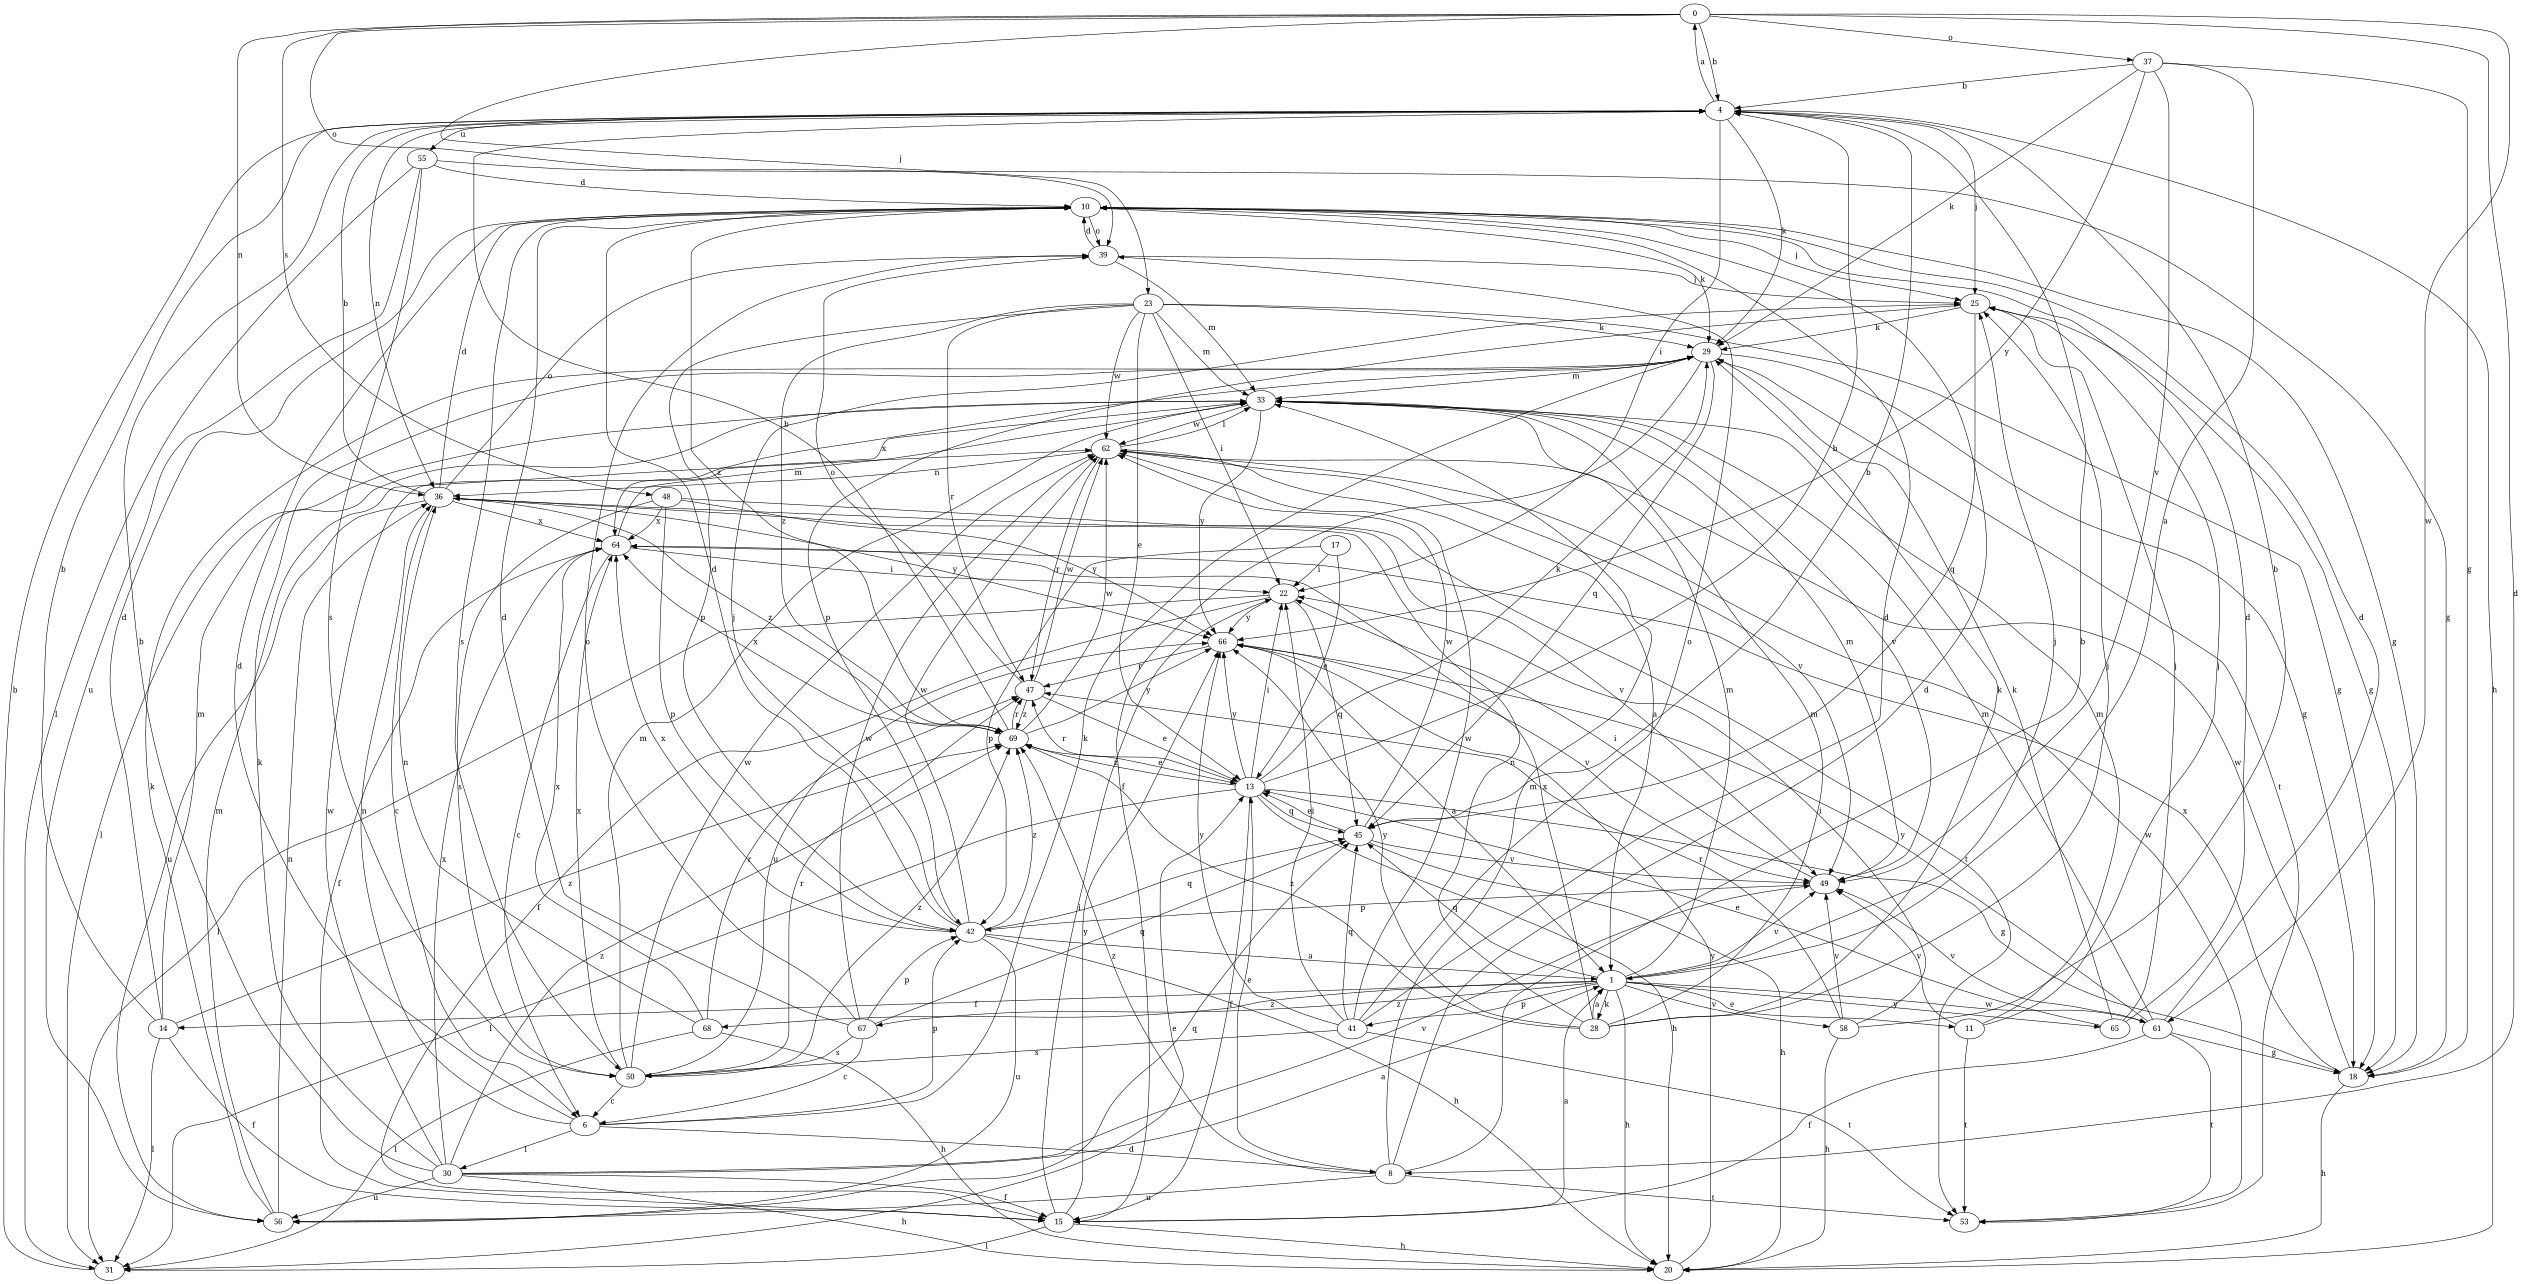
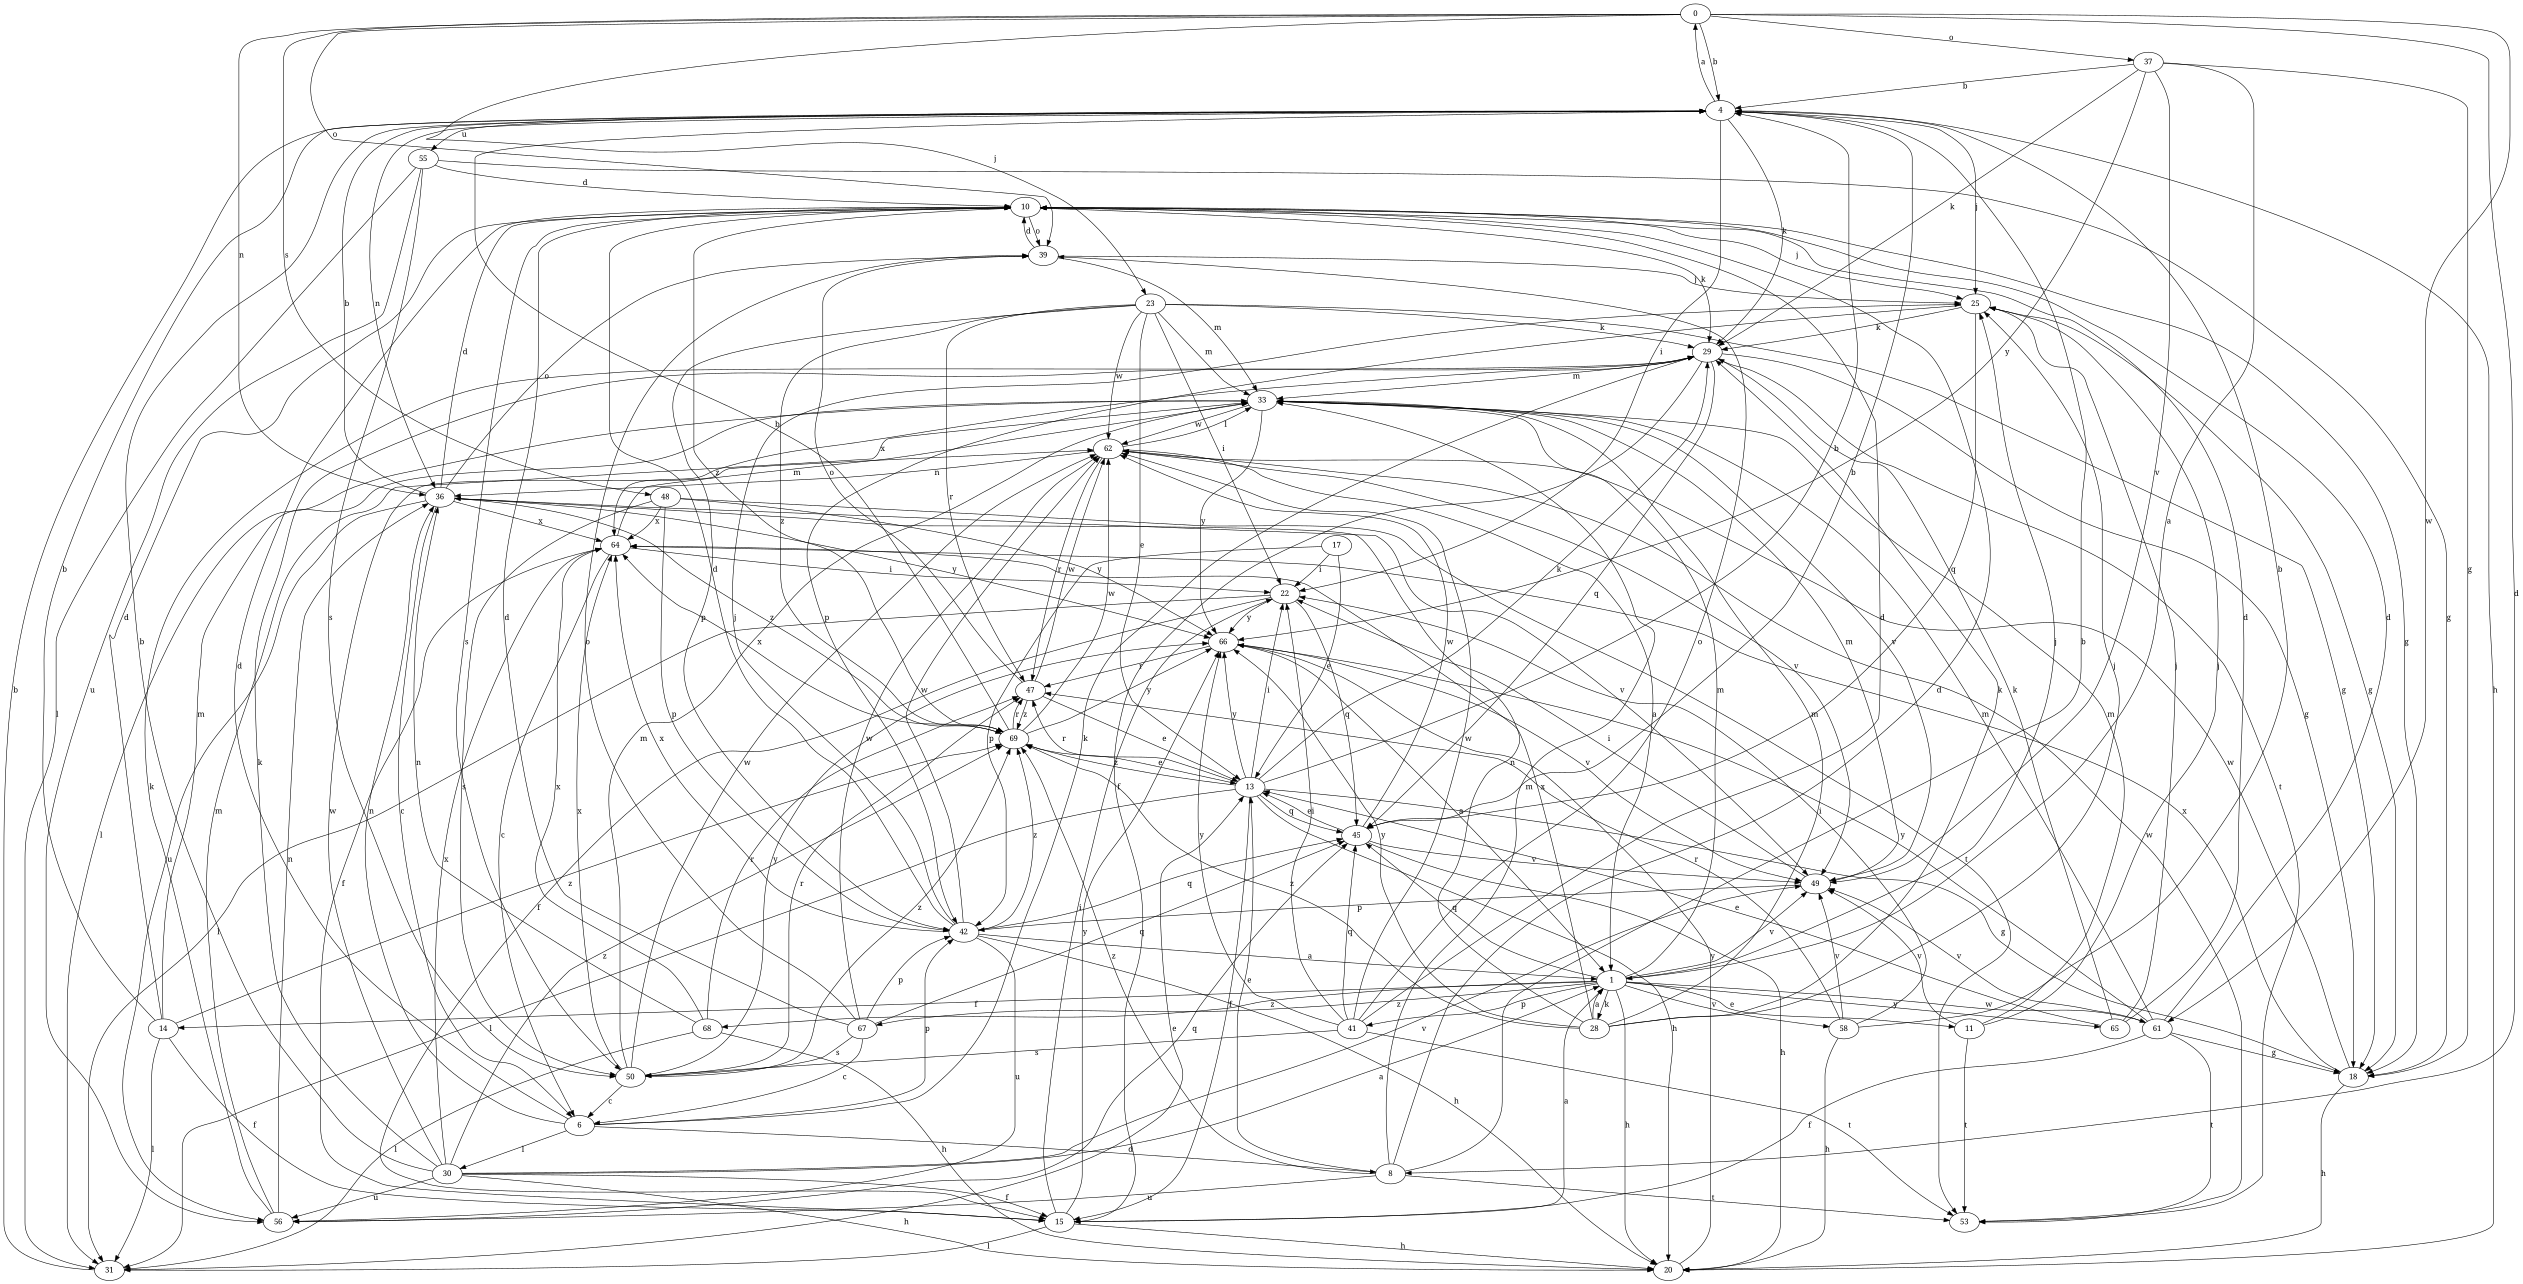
edge "50" -> "66": label "u" -> "y"
